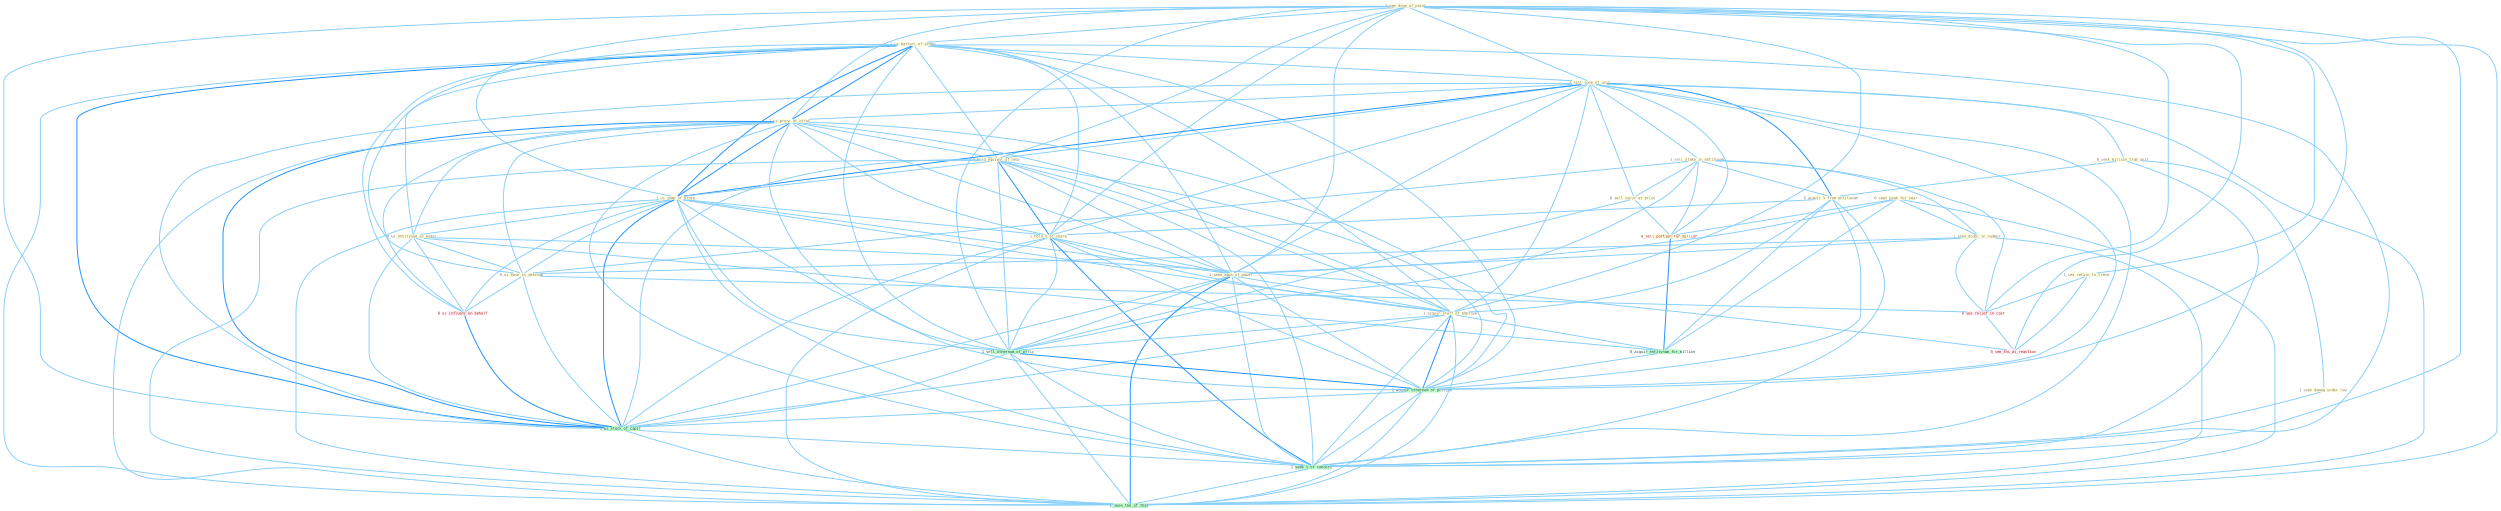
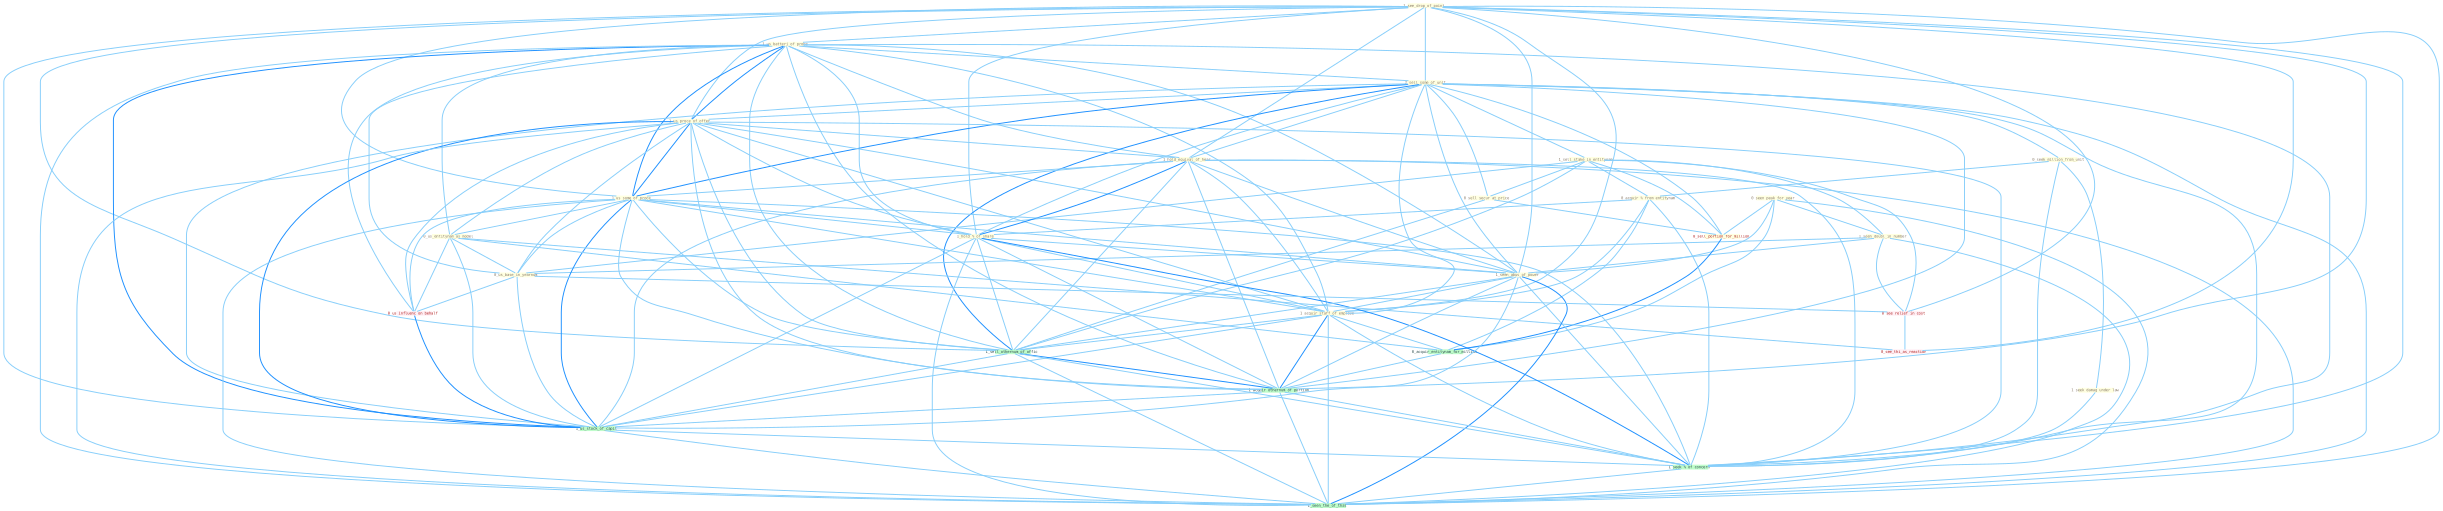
edge "2_sell_some_of_unit" -- "0_acquir_%_from_entitynam": now "2_sell_some_of_unit" -- "1_sell_othernum_of_offic"
node "1_see_return_to_trend": removed
edge "0_acquir_%_from_entitynam" -- "1_acquir_othernum_of_portion": removed
